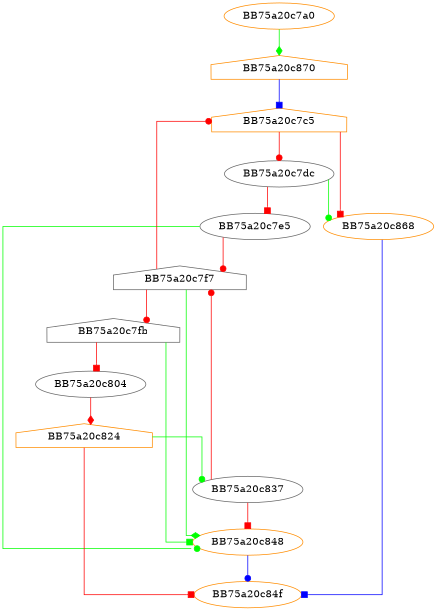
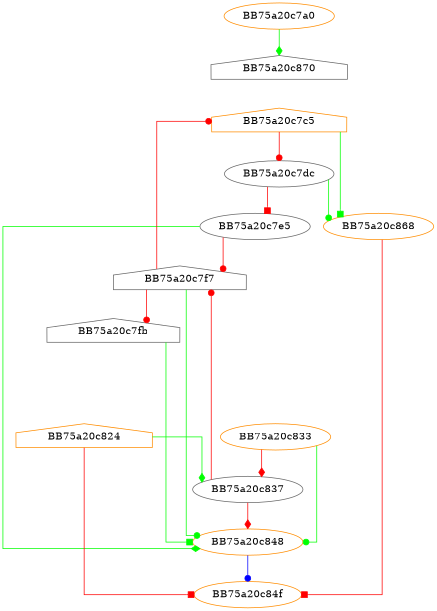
node "BB75a20c870": color darkorange -> gray40
edge "BB75a20c870" -> "BB75a20c7c5": removed
edge "BB75a20c7c5" -> "BB75a20c868": color red -> green
edge "BB75a20c7e5" -> "BB75a20c848": arrowhead dot -> diamond
node "BB75a20c804": removed
edge "BB75a20c7f7" -> "BB75a20c848": arrowhead diamond -> dot
edge "BB75a20c824" -> "BB75a20c837": arrowhead dot -> diamond
node "BB75a20c833": added
edge "BB75a20c868" -> "BB75a20c84f": color blue -> red
edge "BB75a20c837" -> "BB75a20c848": arrowhead box -> diamond
